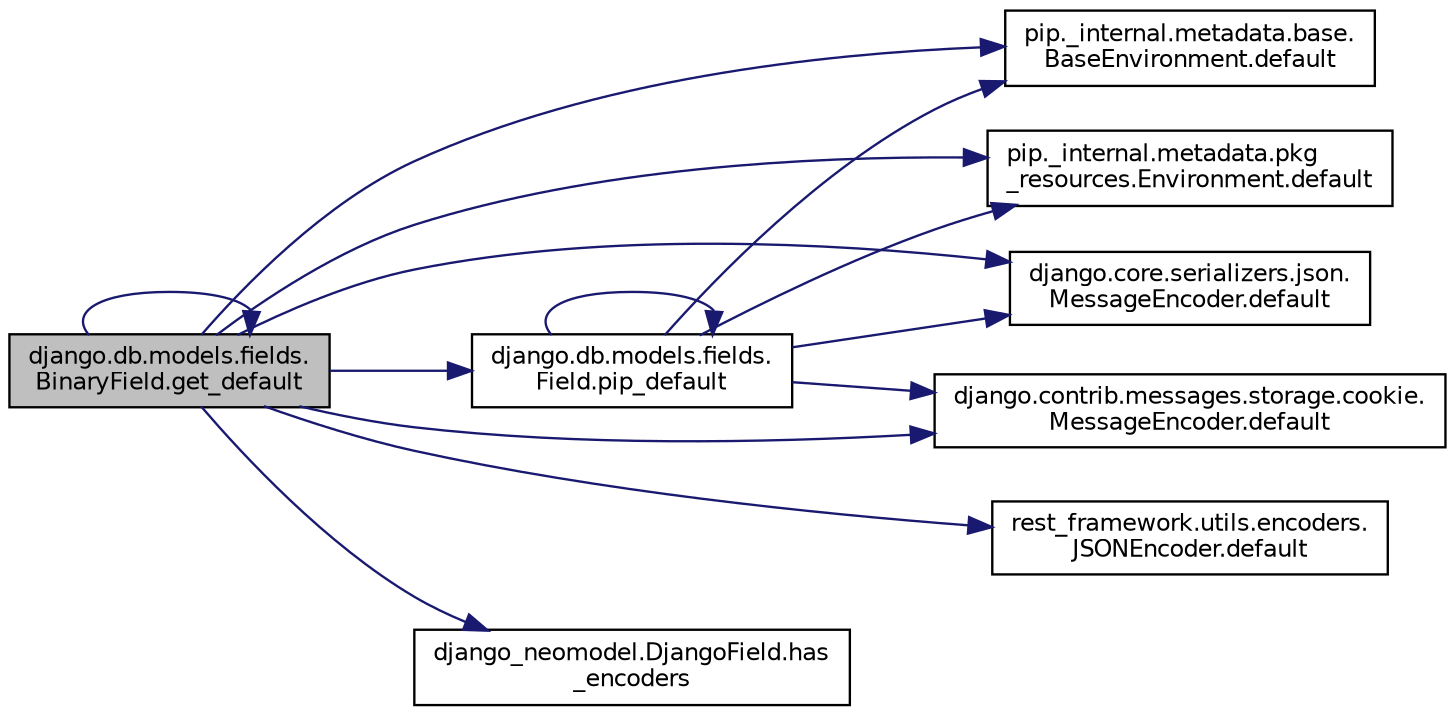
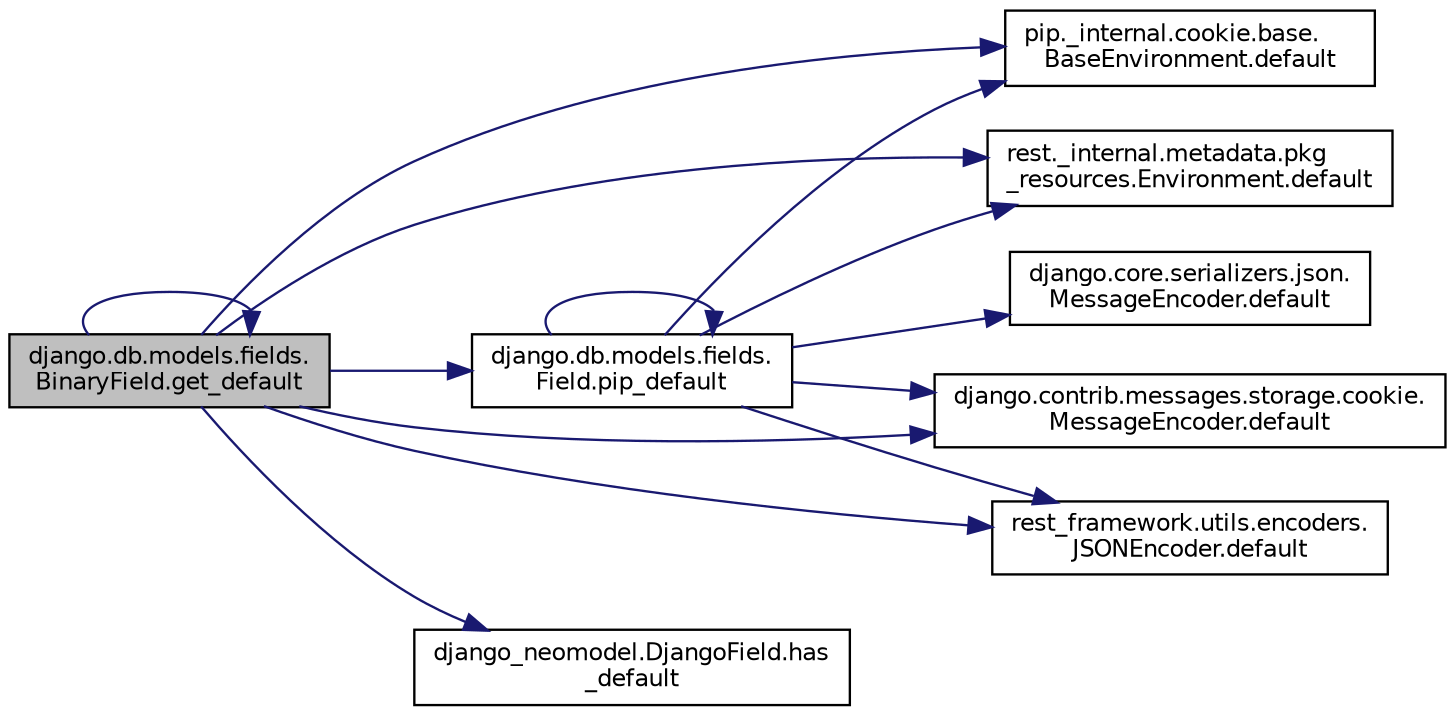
node "pip._internal.metadata.base. BaseEnvironment.default": label "pip._internal.metadata.base. BaseEnvironment.default" -> "pip._internal.cookie.base. BaseEnvironment.default"
node "pip._internal.metadata.pkg _resources.Environment.default": label "pip._internal.metadata.pkg _resources.Environment.default" -> "rest._internal.metadata.pkg _resources.Environment.default"
edge "django.db.models.fields. BinaryField.get_default" -> "django.core.serializers.json. MessageEncoder.default": removed
edge "django.db.models.fields. Field.pip_default" -> "rest_framework.utils.encoders. JSONEncoder.default": added
node "django_neomodel.DjangoField.has _encoders": label "django_neomodel.DjangoField.has _encoders" -> "django_neomodel.DjangoField.has _default"
